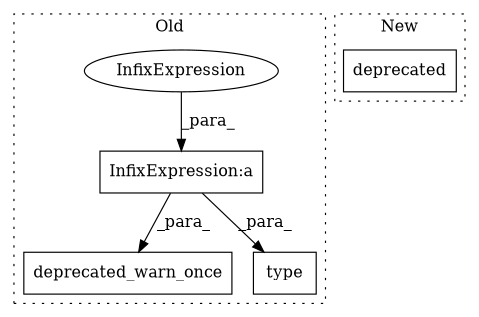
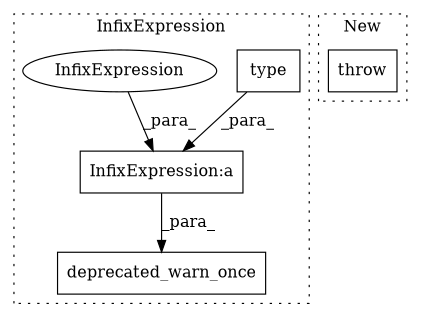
cluster "Old": label "Old" -> "InfixExpression"
node "deprecated": label "deprecated" -> "throw"
edge "InfixExpression:a" -> "type": reversed
